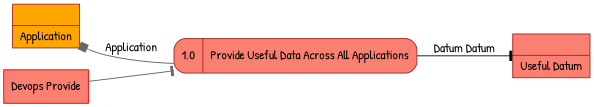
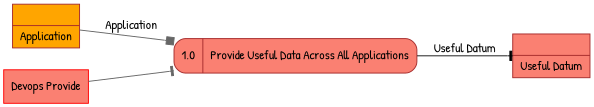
edge "1.0" -> "Useful Datum": label "Datum Datum" -> "Useful Datum"
edge "1.0" -> "Application": reversed
